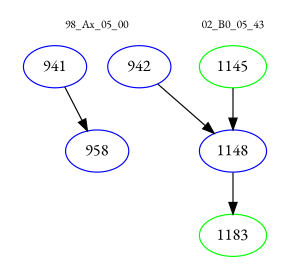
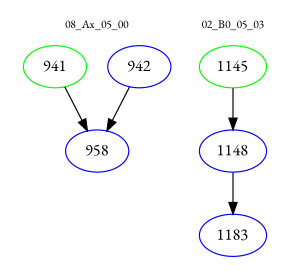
cluster "98_Ax_05_00": label "98_Ax_05_00" -> "08_Ax_05_00"
cluster "02_B0_05_43": label "02_B0_05_43" -> "02_B0_05_03"
node "941": color blue -> green
edge "942" -> "1148": now "942" -> "958"
node "1183": color green -> blue
